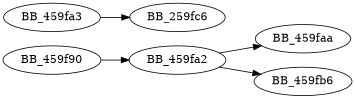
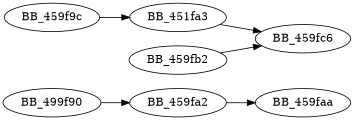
node "BB_459f9c": added
node "BB_459fa3": label "BB_459fa3" -> "BB_451fa3"
node "BB_259fc6": label "BB_259fc6" -> "BB_459fc6"
node "BB_459f90": label "BB_459f90" -> "BB_499f90"
node "BB_459fb2": added
node "BB_459fb6": removed
